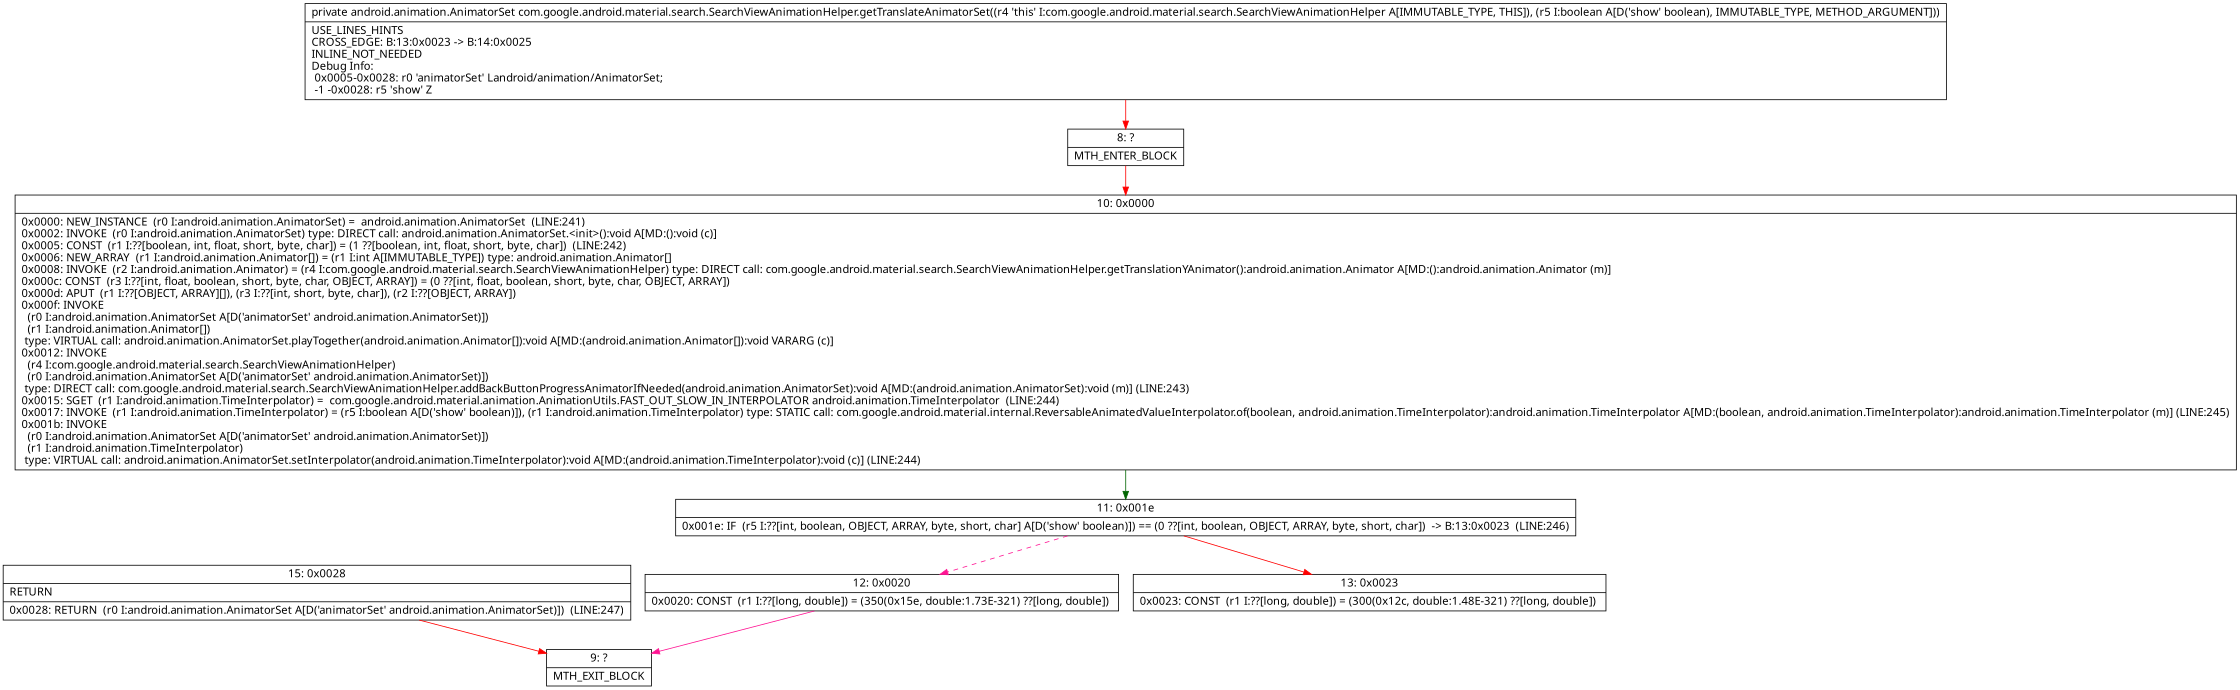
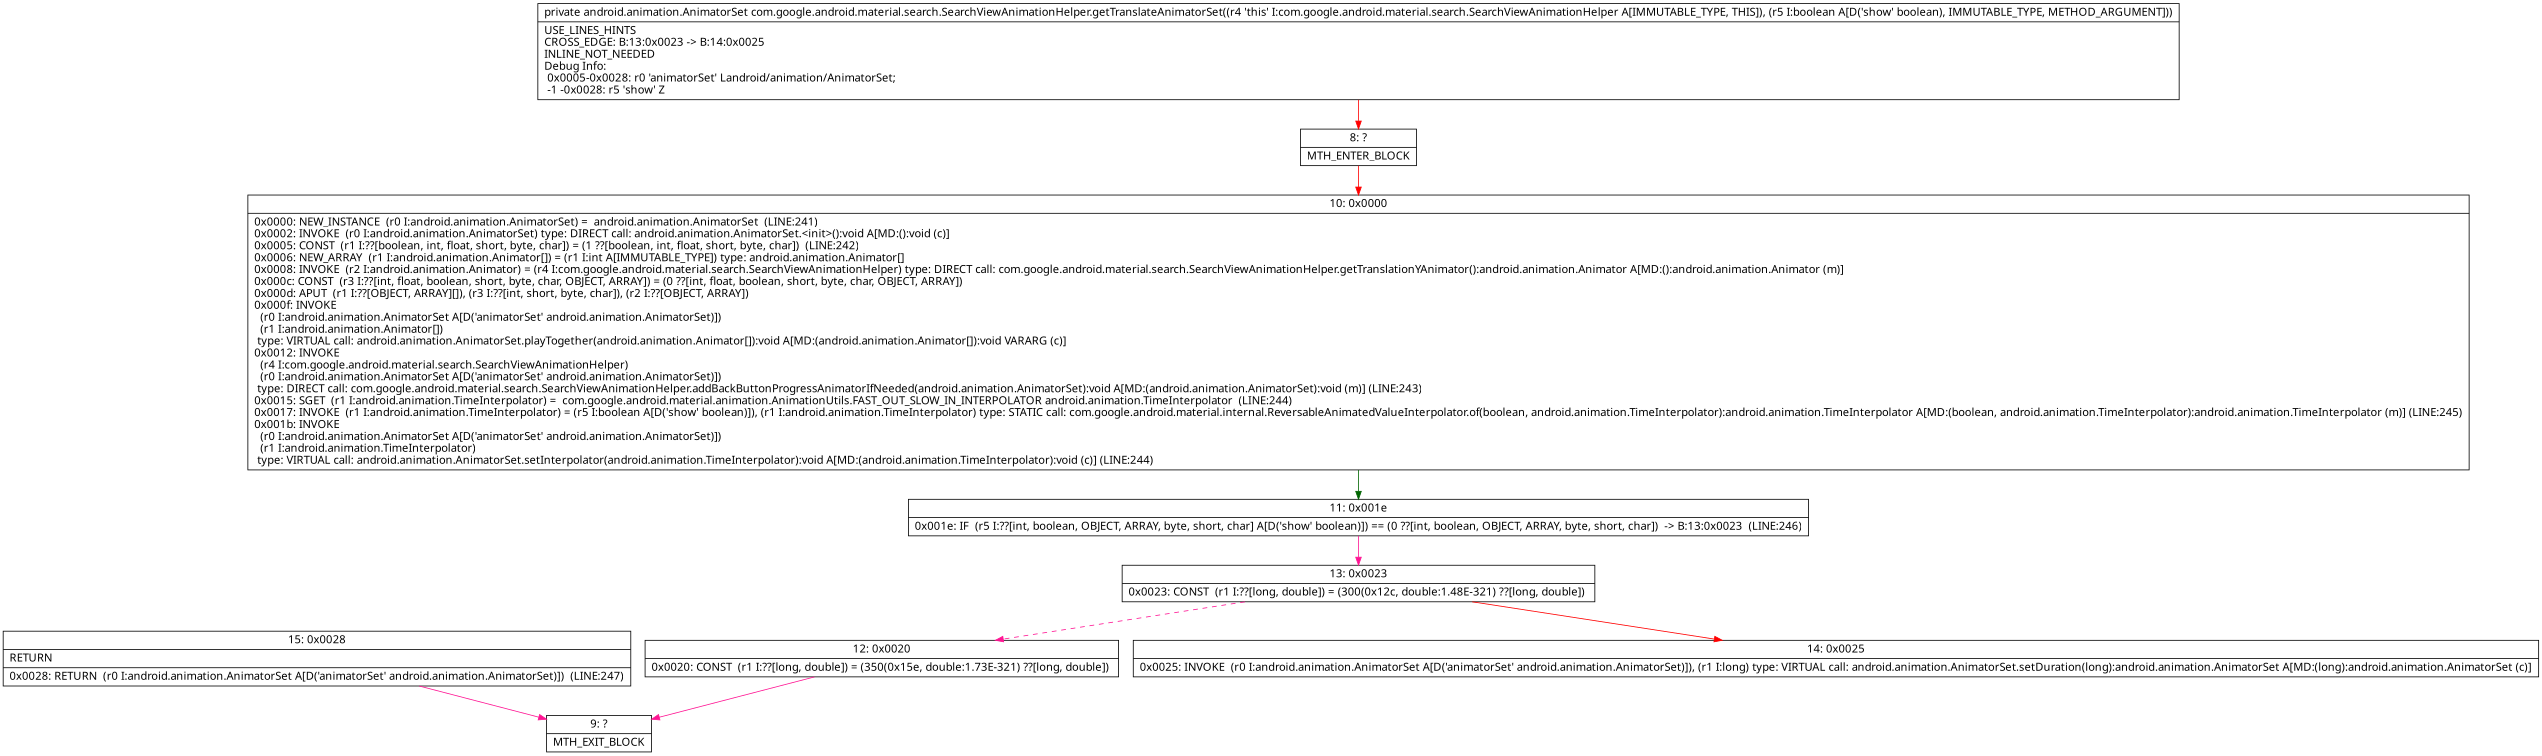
edge "11: 0x001e" -> "12: 0x0020": now "13: 0x0023" -> "12: 0x0020"
edge "11: 0x001e" -> "13: 0x0023": color red -> deeppink
edge "15: 0x0028" -> "9: ?": color red -> deeppink
node "14: 0x0025": added
